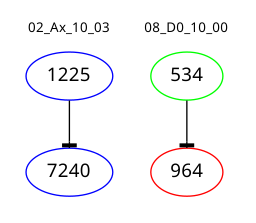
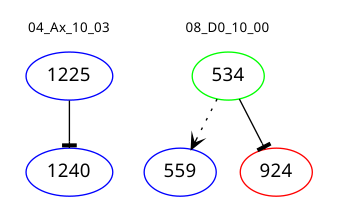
cluster "02_Ax_10_03": label "02_Ax_10_03" -> "04_Ax_10_03"
node "7240": label "7240" -> "1240"
node "559": added
node "964": label "964" -> "924"
